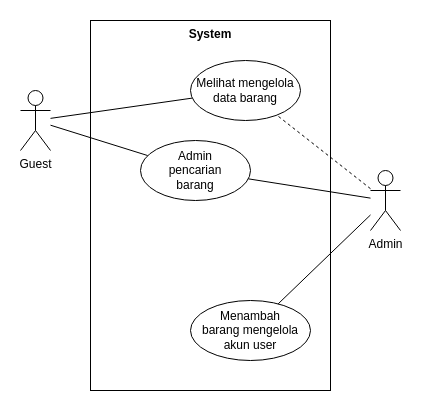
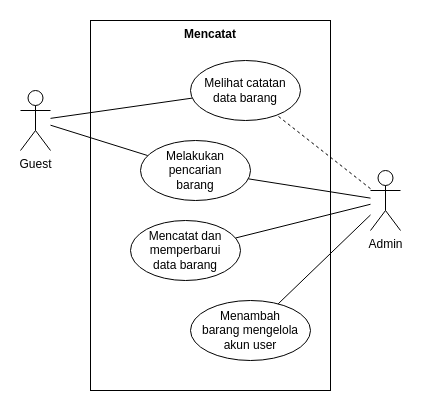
node "System": label "System" -> "Mencatat"
node "Melihat mengelola data barang": label "Melihat mengelola data barang" -> "Melihat catatan data barang"
node "Admin pencarian barang": label "Admin pencarian barang" -> "Melakukan pencarian barang"
edge "Admin" -- "Mencatat dan memperbarui data barang": added
node "Mencatat dan memperbarui data barang": added
